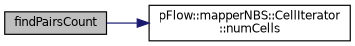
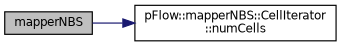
node "findPairsCount": label "findPairsCount" -> "mapperNBS"
